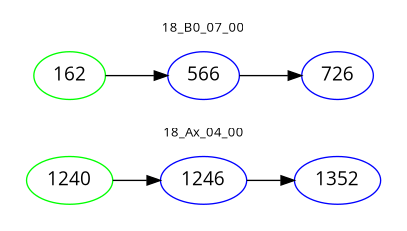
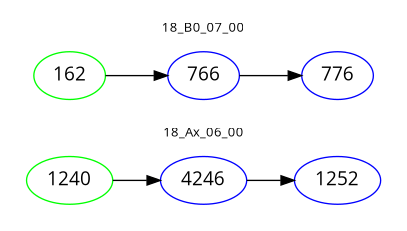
node "566": label "566" -> "766"
node "726": label "726" -> "776"
cluster "18_Ax_04_00": label "18_Ax_04_00" -> "18_Ax_06_00"
node "1246": label "1246" -> "4246"
node "1352": label "1352" -> "1252"
